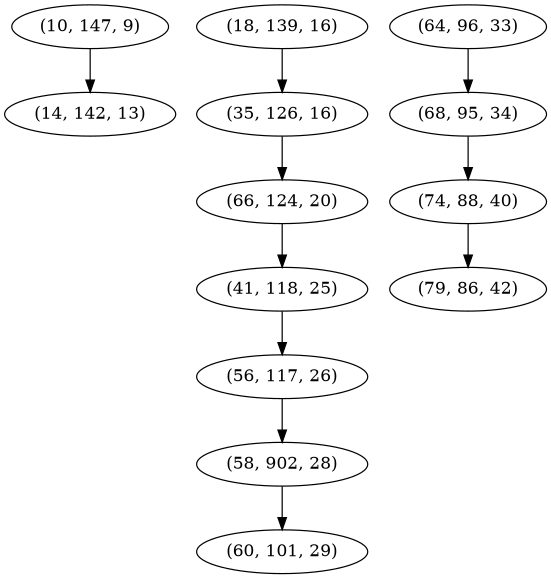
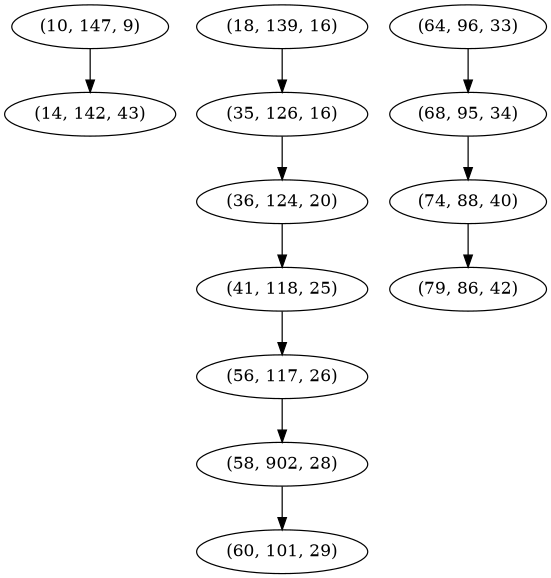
node "(14, 142, 13)": label "(14, 142, 13)" -> "(14, 142, 43)"
node "(66, 124, 20)": label "(66, 124, 20)" -> "(36, 124, 20)"
